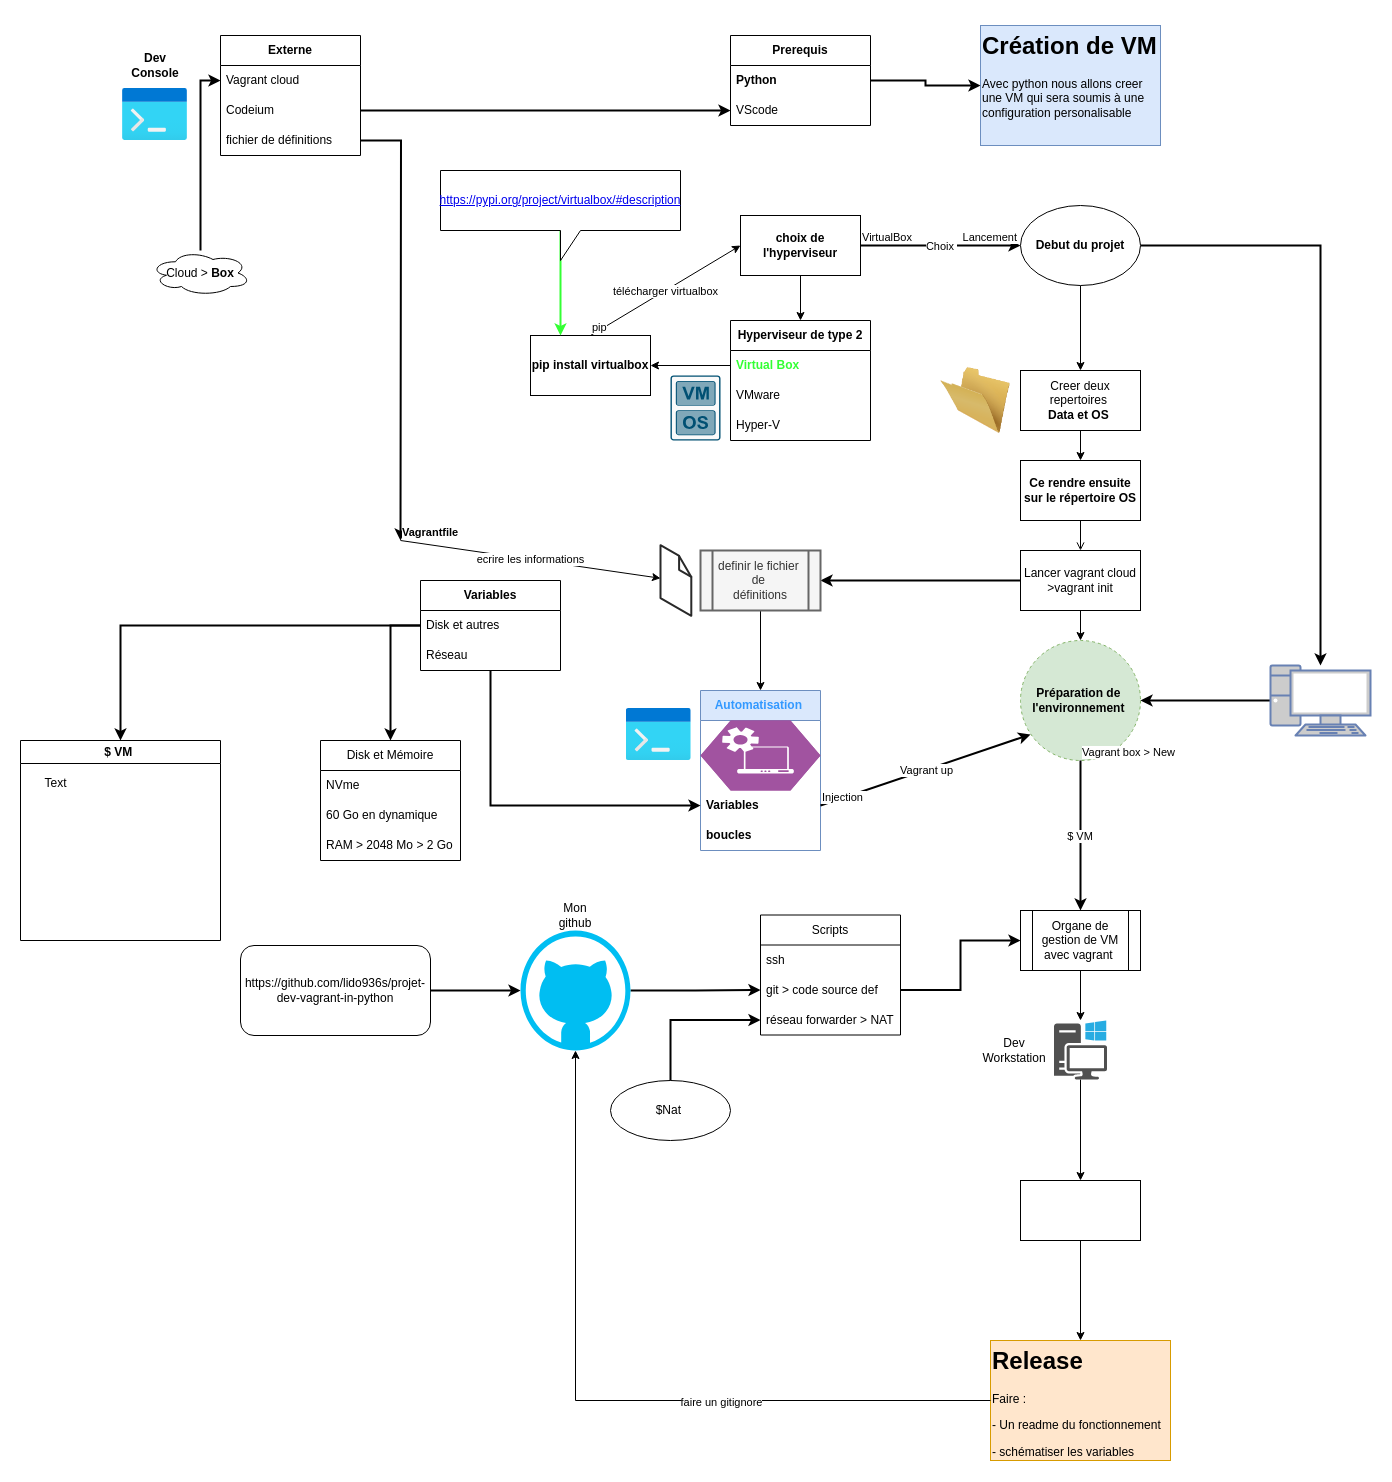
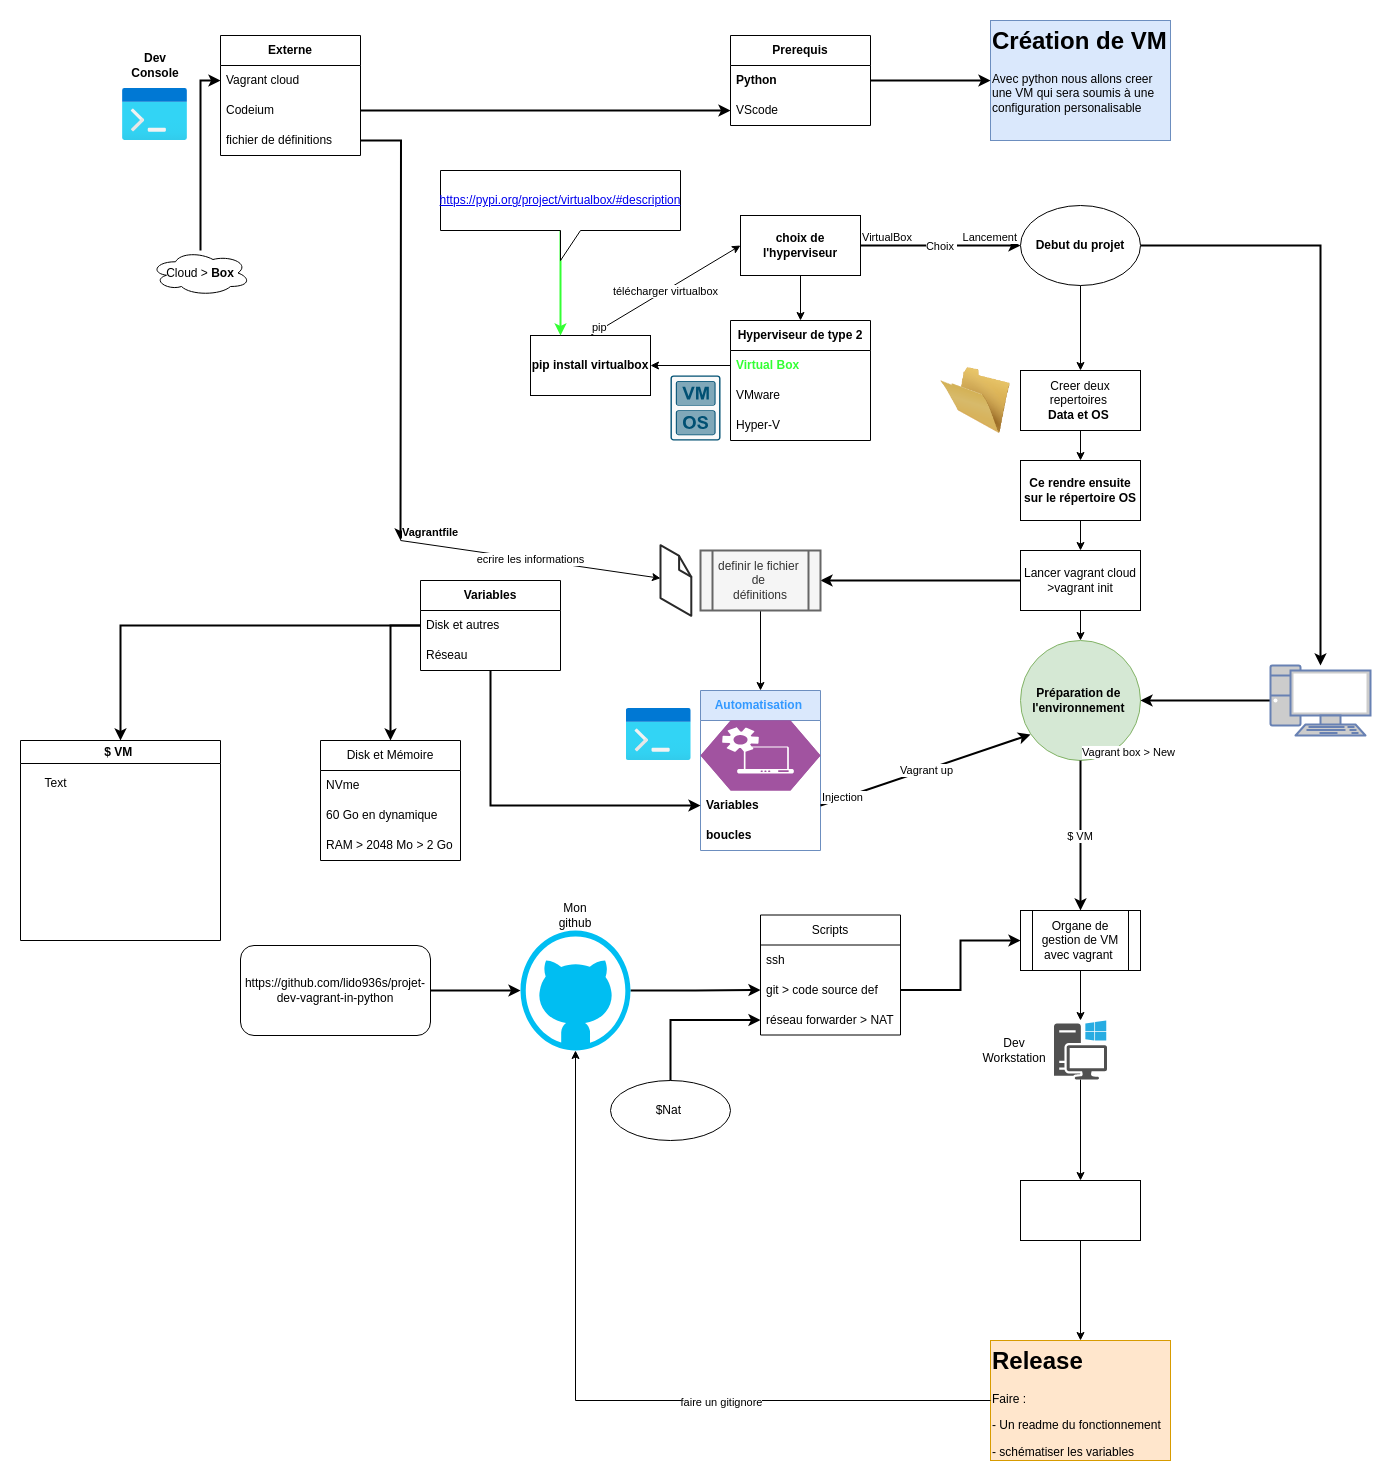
node "Création de VMAvec python nous allons creer une VM qui sera soumis à une configuration personalisable": moved (1071, 86) -> (1081, 81)
edge "Ce rendre ensuite sur le répertoire OS" -> "Lancer vagrant cloud >vagrant init": arrowhead open -> classic
node "Préparation de l'environnement": style dashed -> solid
